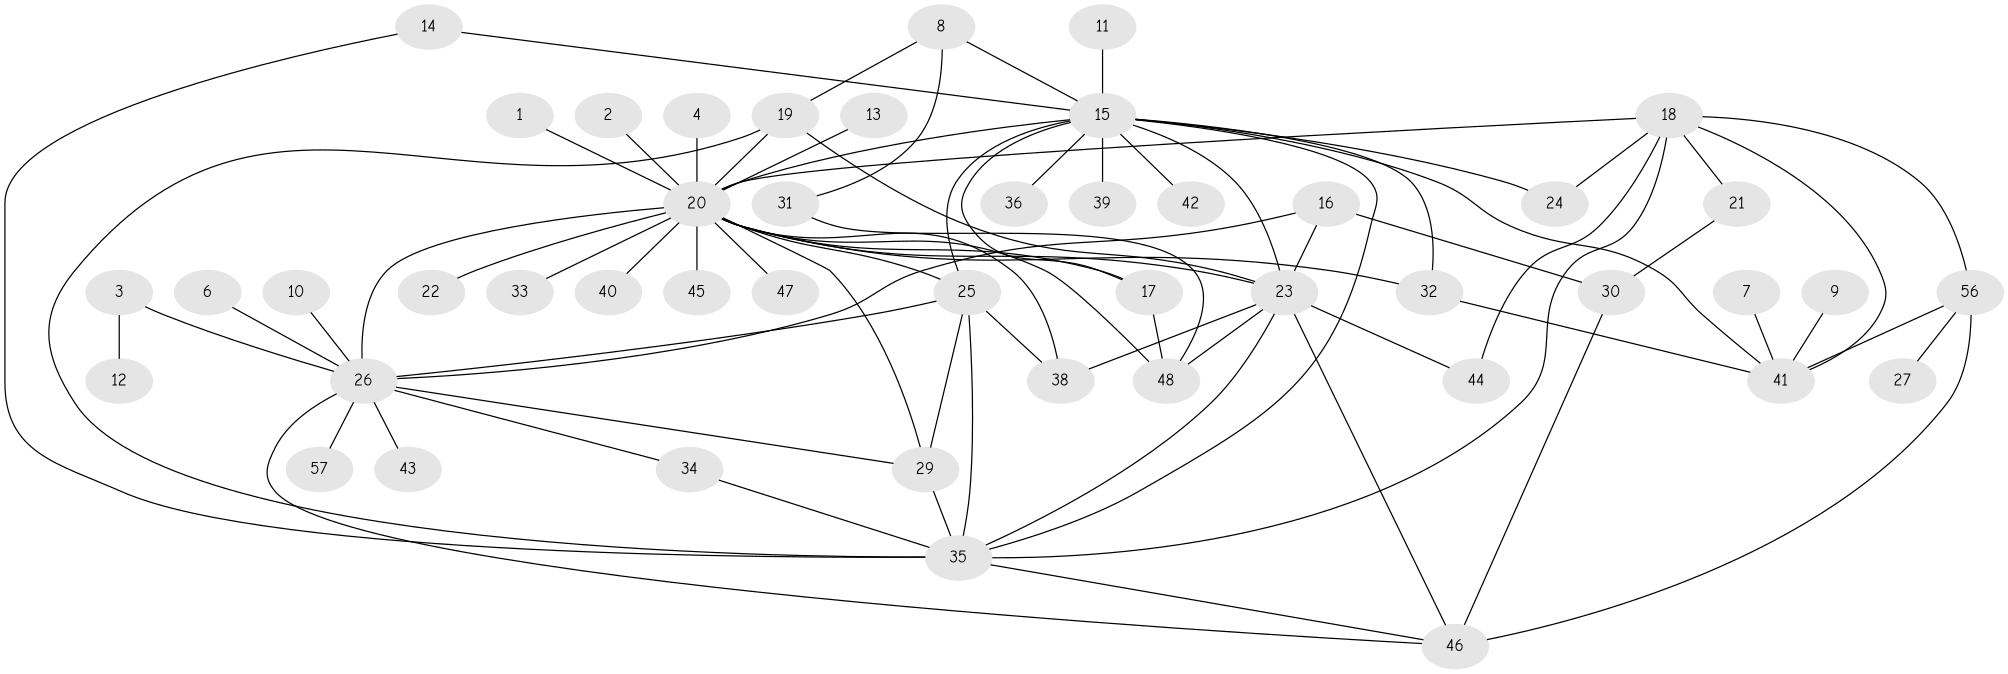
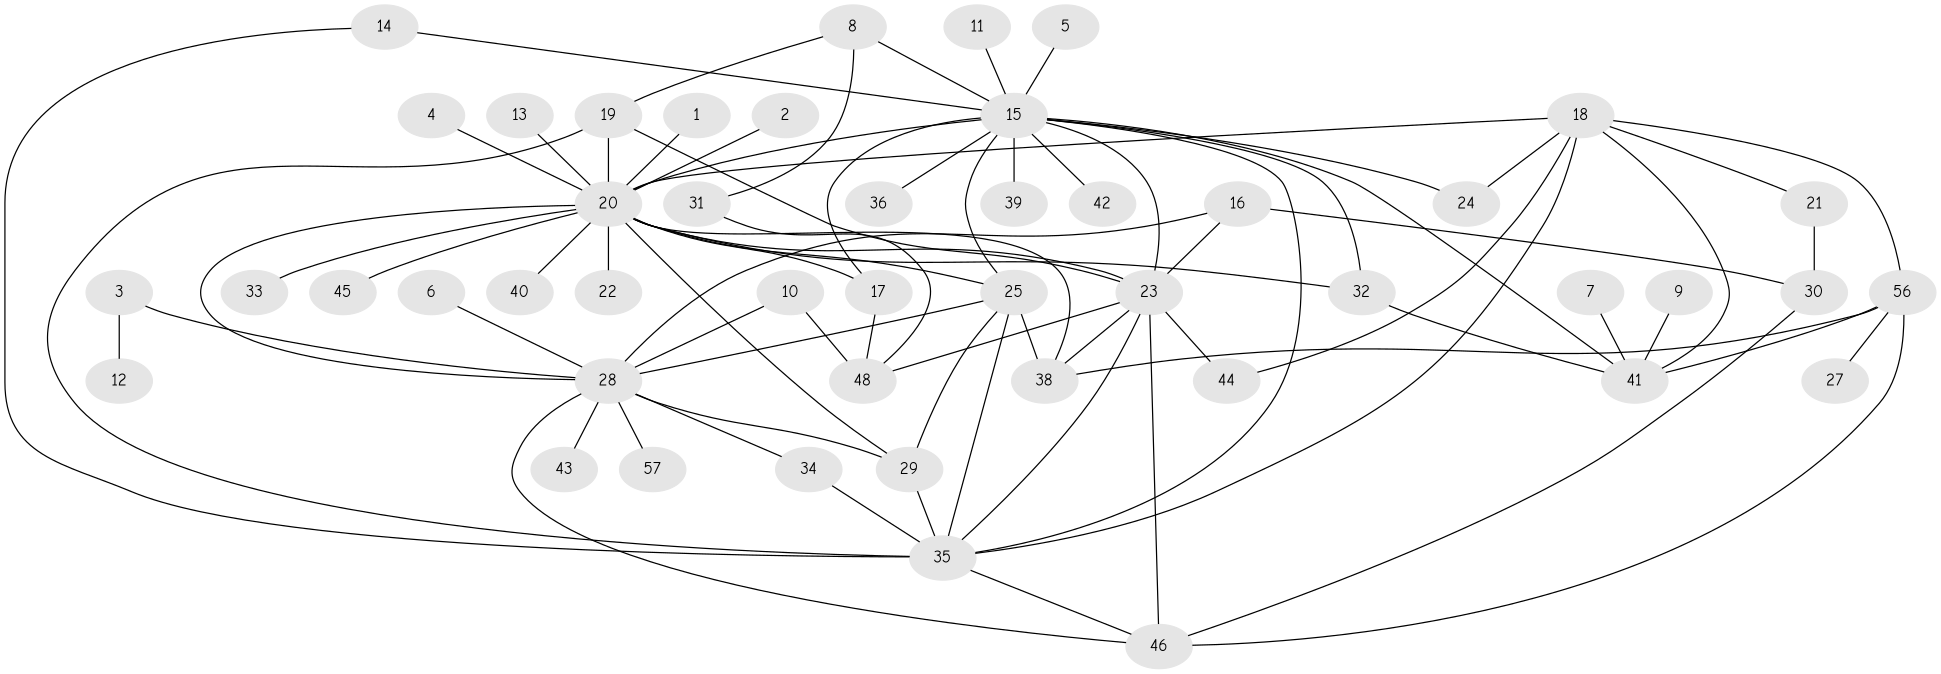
node "5": added
edge "20" -- "48": now "10" -- "48"
node "47": removed
edge "56" -- "38": added
node "26": label "26" -> "28"
